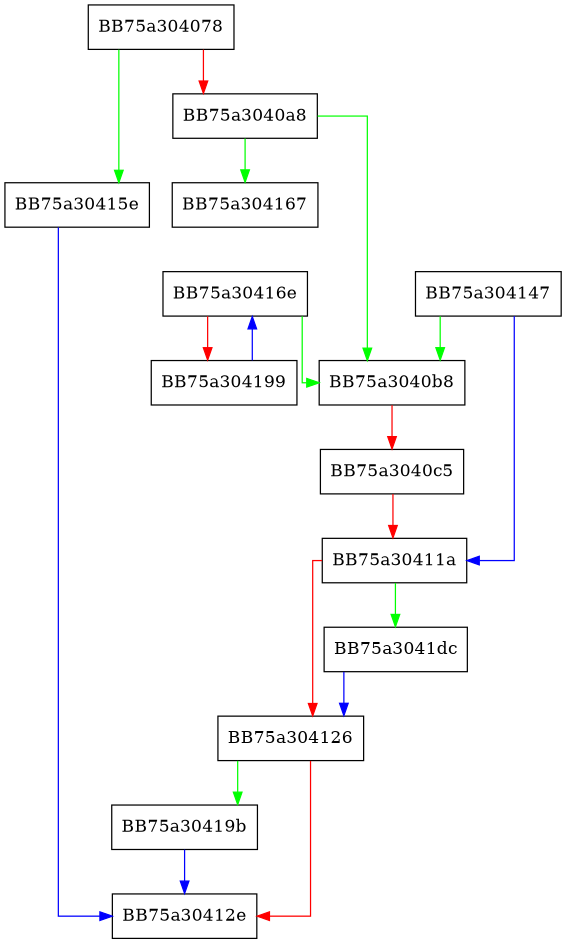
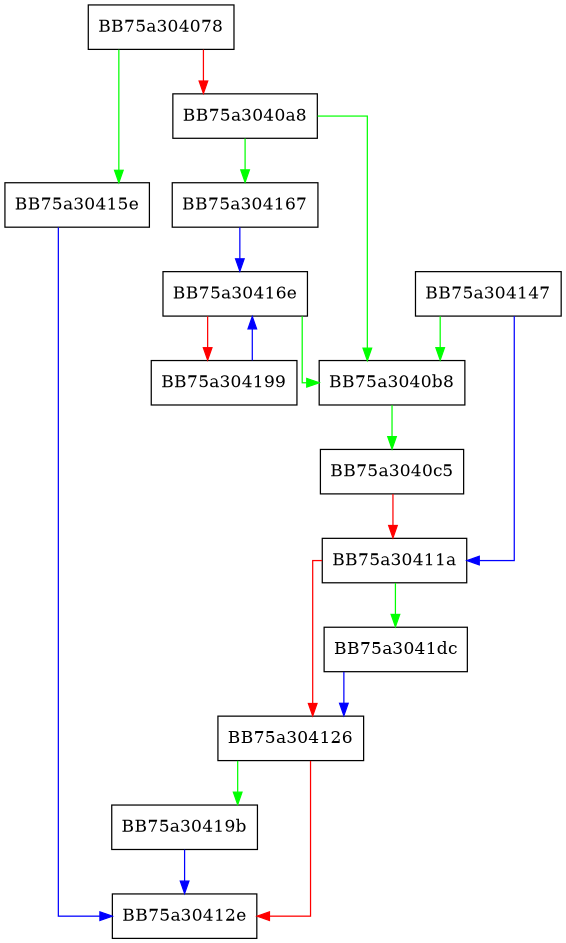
edge "BB75a304167" -> "BB75a30416e": added
edge "BB75a3040b8" -> "BB75a3040c5": color red -> green
